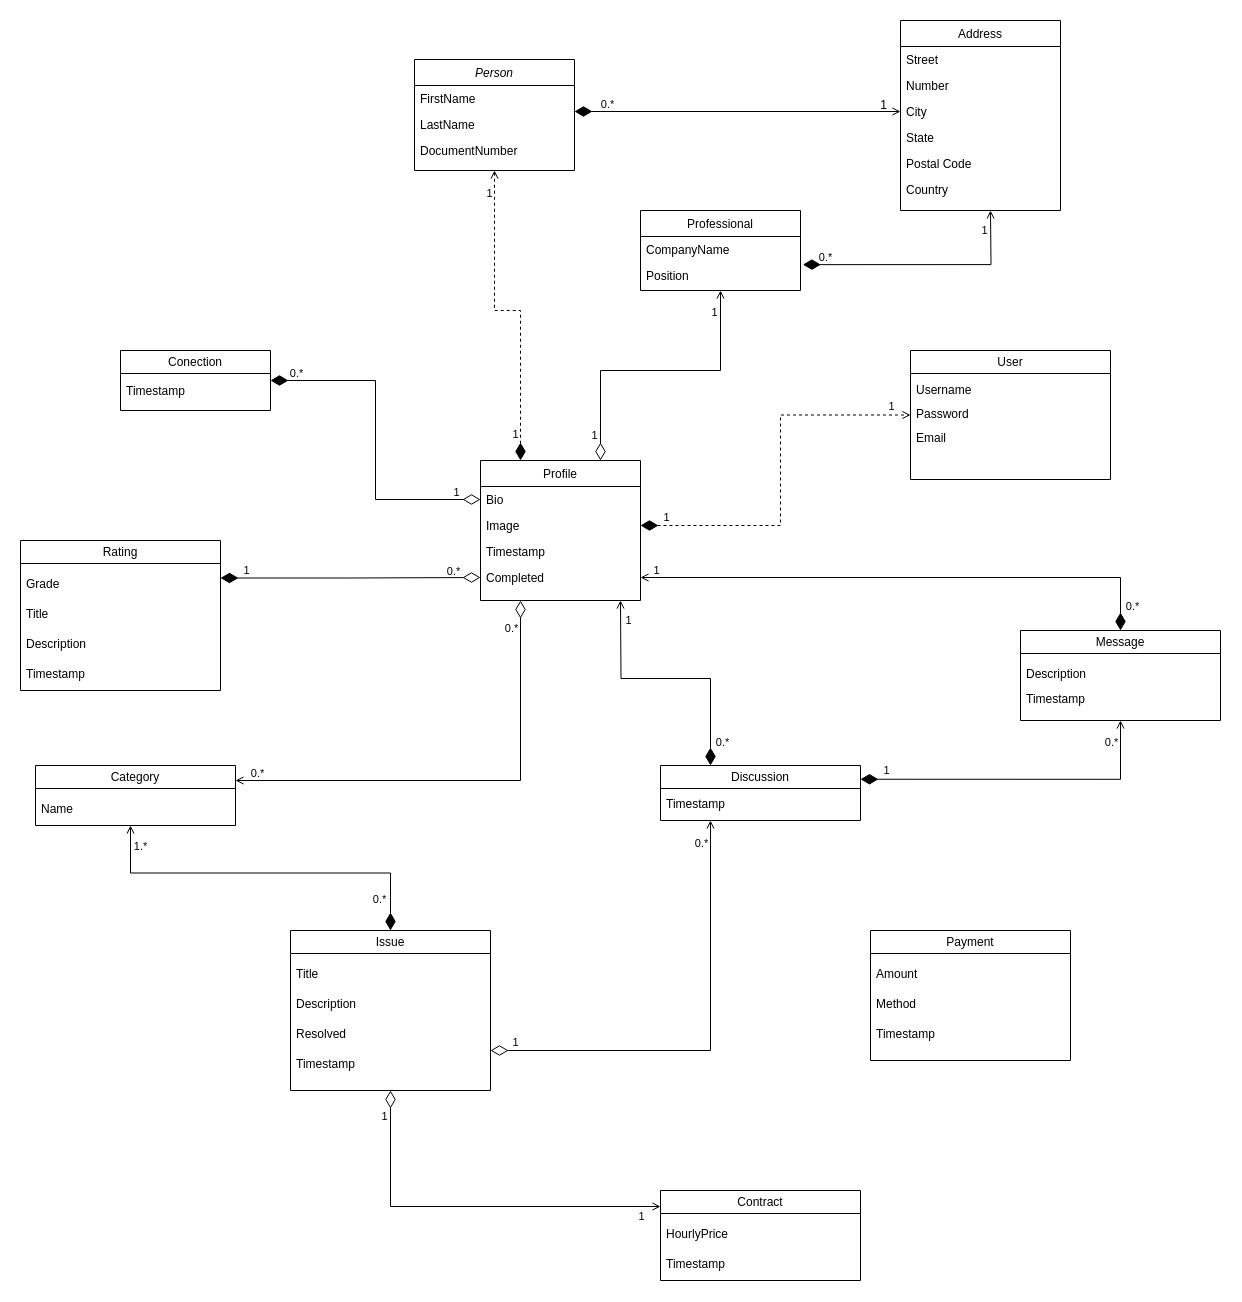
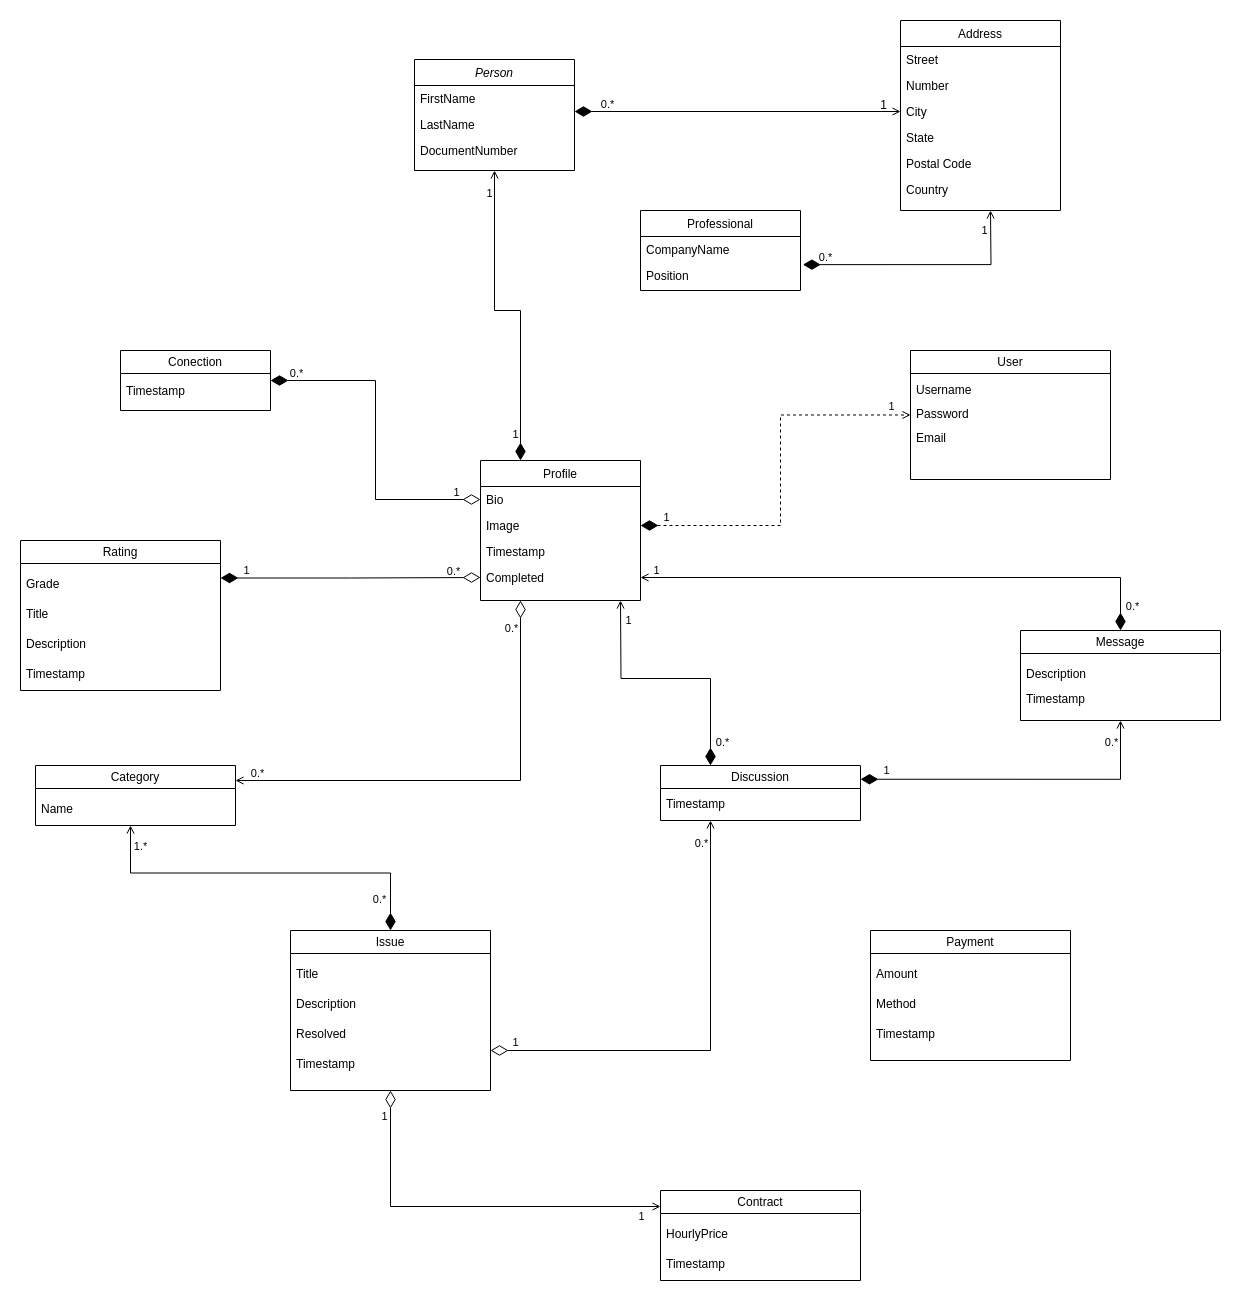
edge "Person" -- "Profile": style dashed -> solid
edge "Professional" -- "Profile": removed, labels "1", "1"
